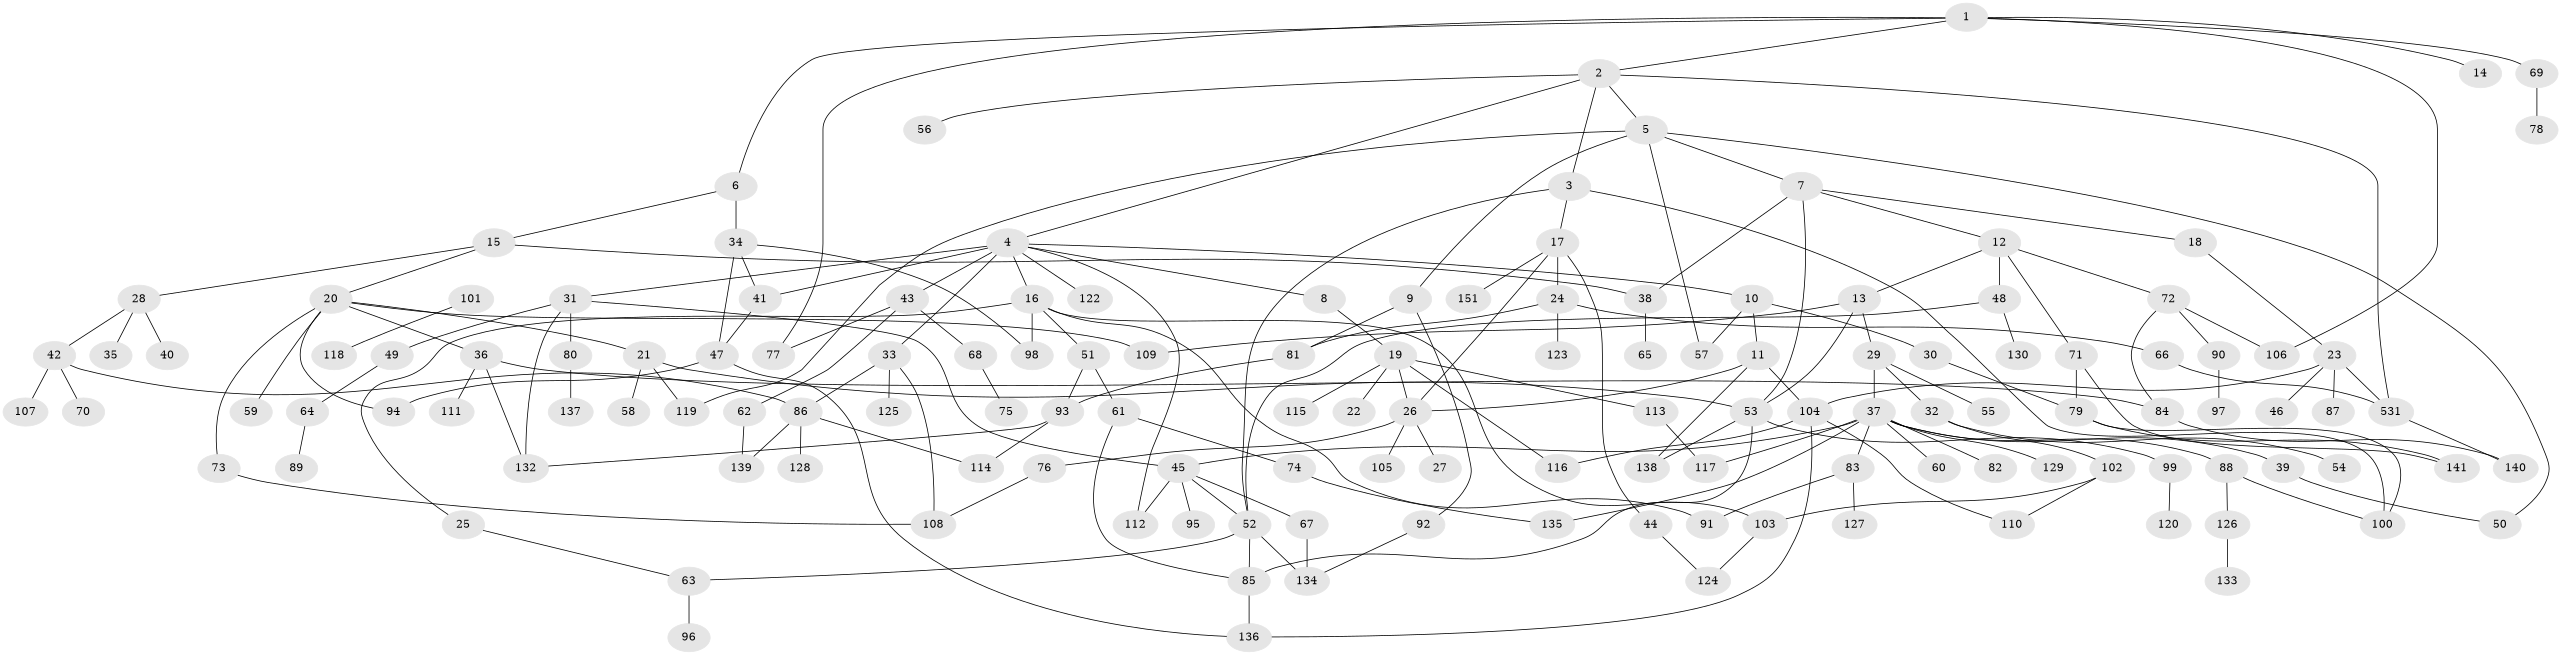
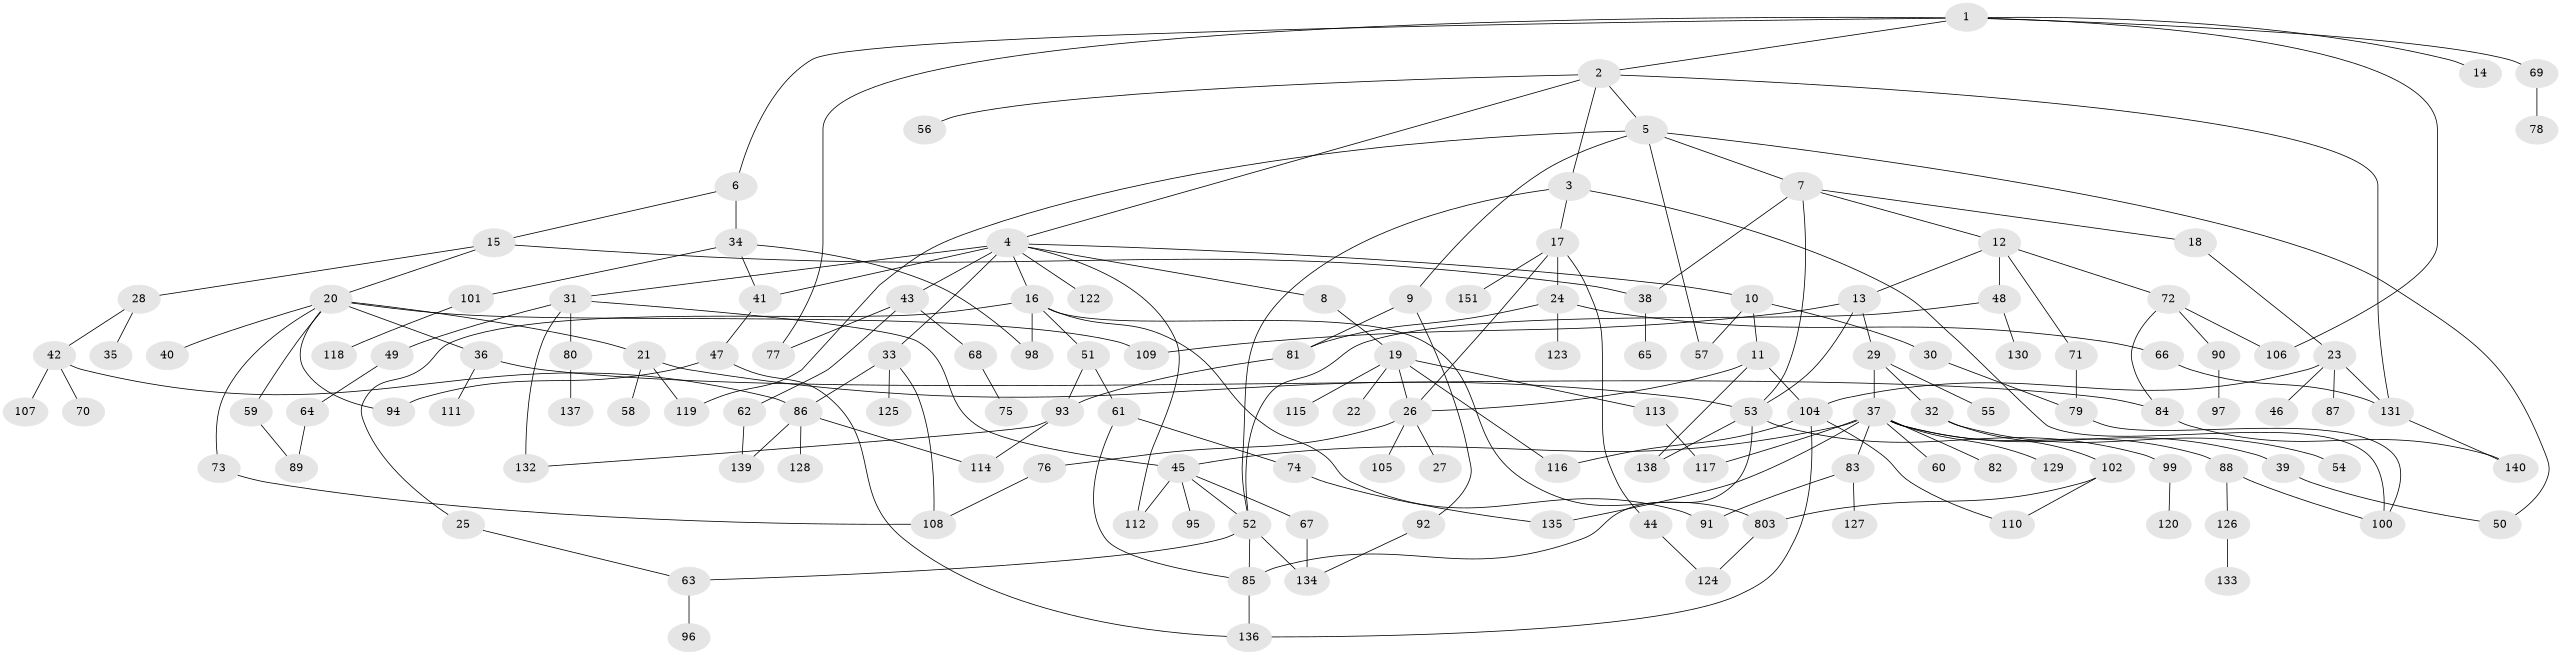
edge "34" -- "47": now "34" -- "101"
edge "28" -- "40": now "20" -- "40"
edge "36" -- "132": removed
node "531": label "531" -> "131"
edge "59" -- "89": added
node "141": removed
node "103": label "103" -> "803"
